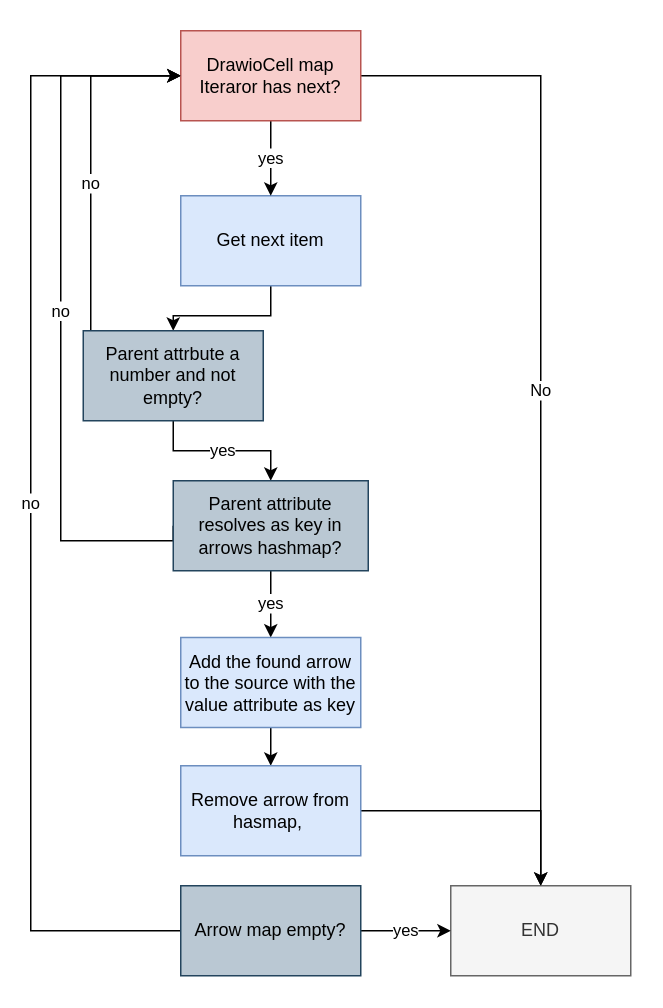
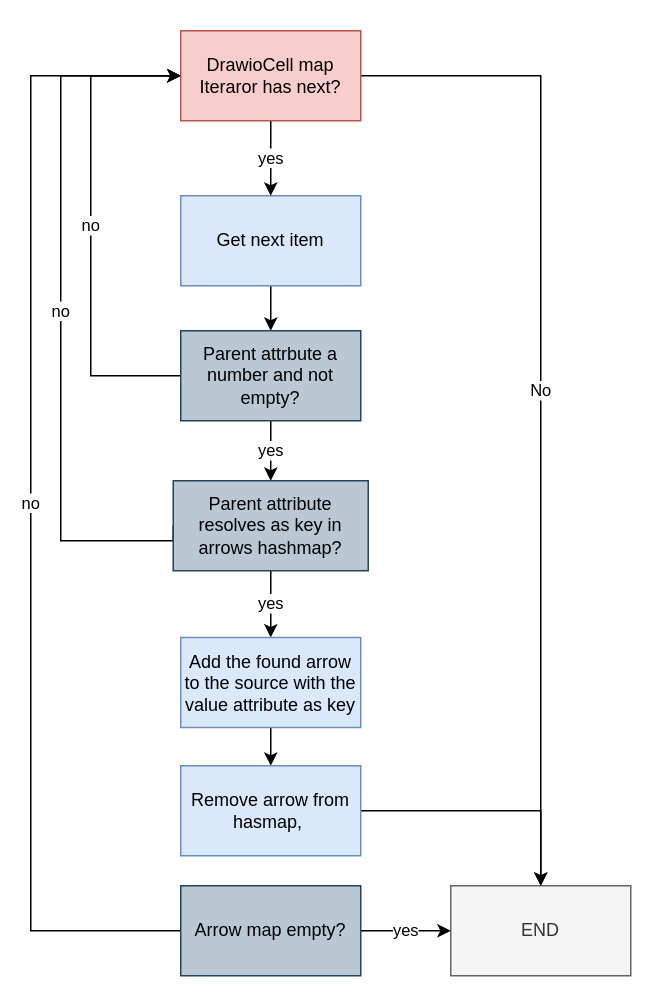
node "Parent attrbute a number and not empty?": moved (173, 376) -> (271, 376)
